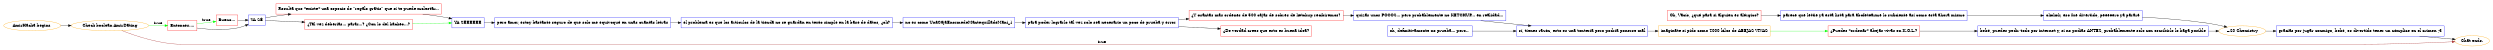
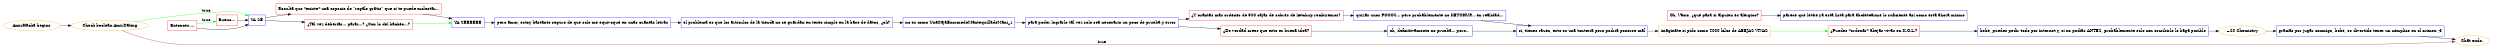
node "okokok, eso fue divertido, peeeeero ya pararé": removed
edge "Check boolean AmirDating" -> "Entonces....": now "Check boolean AmirDating" -> "YA SÉ"
edge "¿De verdad crees que esto es buena idea?" -> "oh, definitivamente no prueba... pero...": added
